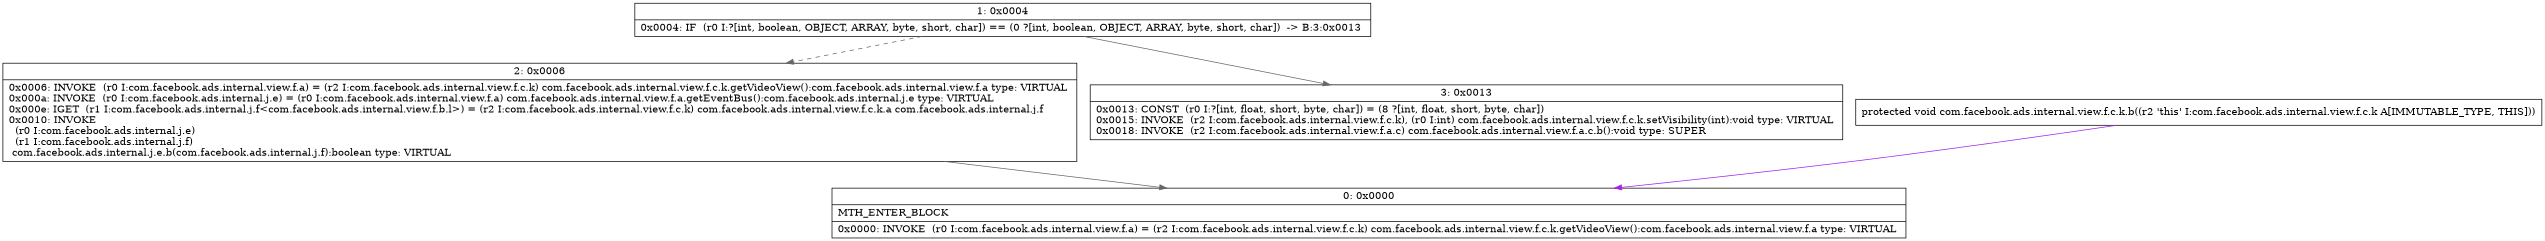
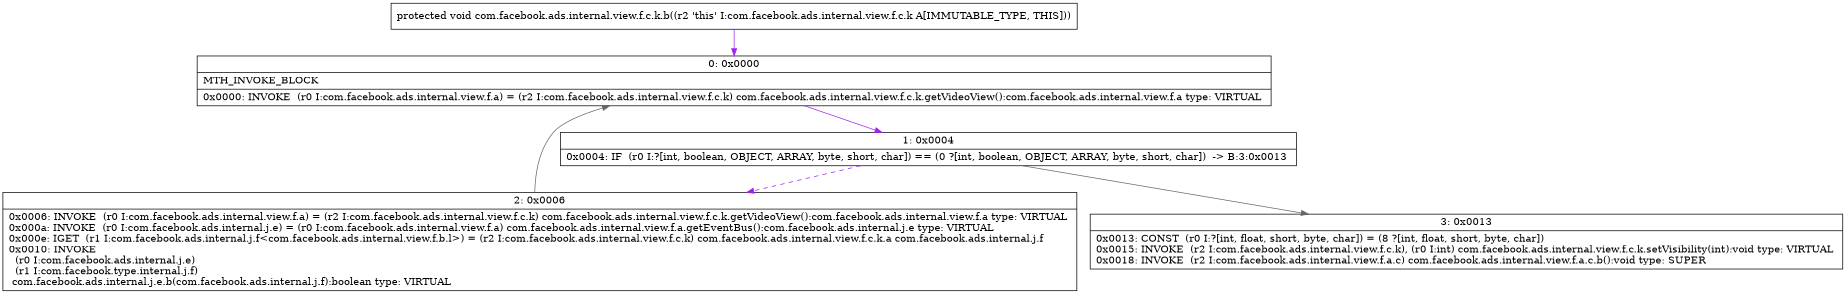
edge "1: 0x0004" -> "2: 0x0006": color gray40 -> purple
edge "0: 0x0000" -> "1: 0x0004": added
node "2: 0x0006": text "(r1 I:com.facebook.ads.internal.j.f)" -> "(r1 I:com.facebook.type.internal.j.f)"
node "0: 0x0000": text "MTH_ENTER_BLOCK" -> "MTH_INVOKE_BLOCK"
